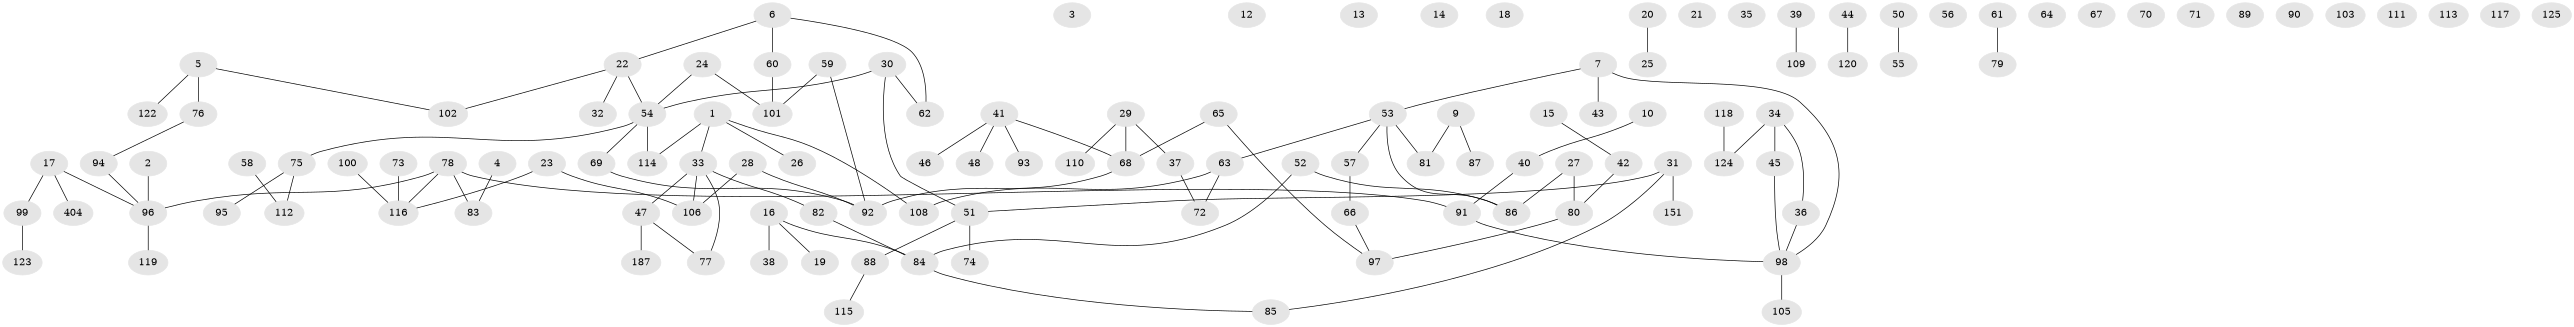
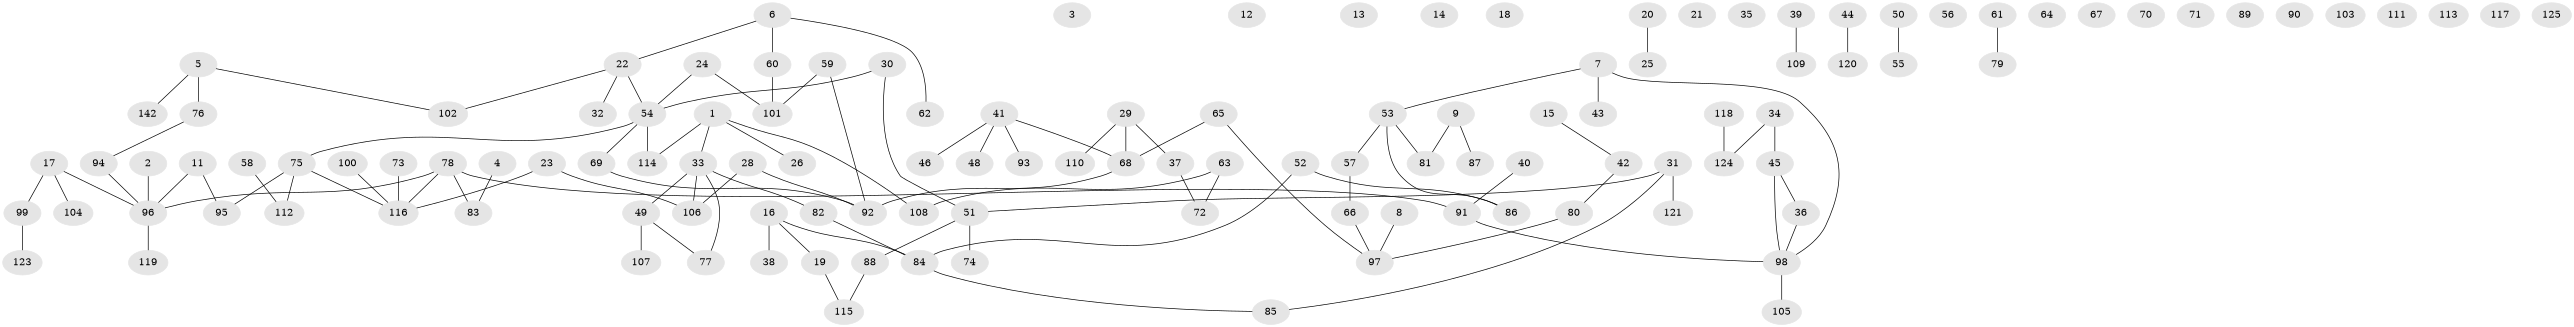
edge "30" -- "62": removed
node "122": label "122" -> "142"
node "10": removed
edge "53" -- "63": removed
edge "34" -- "36": now "45" -- "36"
node "11": added
node "27": removed
edge "75" -- "116": added
node "404": label "404" -> "104"
node "47": label "47" -> "49"
node "8": added
node "151": label "151" -> "121"
node "187": label "187" -> "107"
edge "19" -- "115": added
